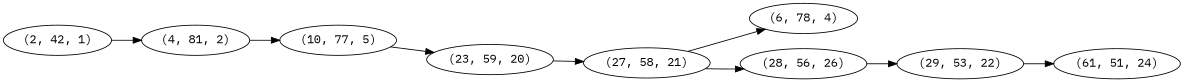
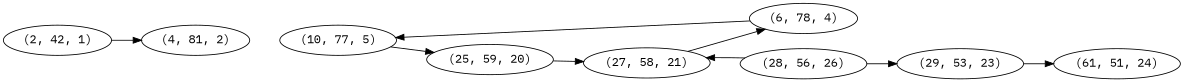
edge "(4, 81, 2)" -> "(10, 77, 5)": now "(6, 78, 4)" -> "(10, 77, 5)"
node "(23, 59, 20)": label "(23, 59, 20)" -> "(25, 59, 20)"
node "(29, 53, 22)": label "(29, 53, 22)" -> "(29, 53, 23)"
edge "(27, 58, 21)" -> "(28, 56, 26)": reversed
